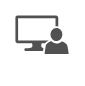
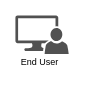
node "End User": added
